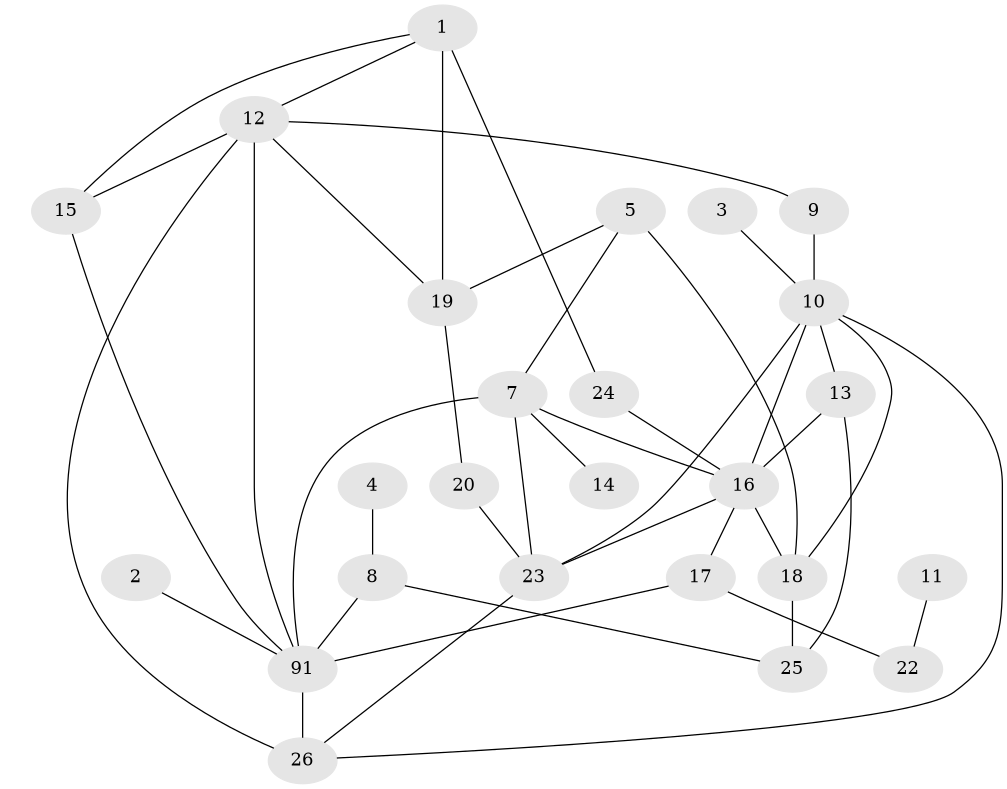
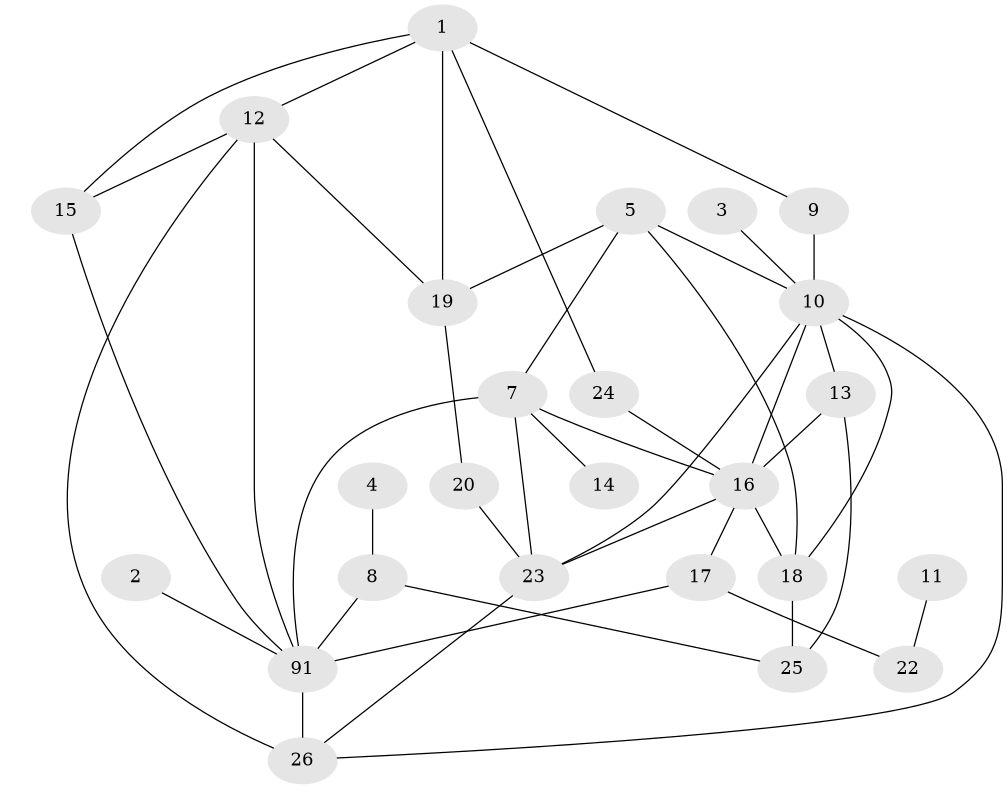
edge "12" -- "9": now "1" -- "9"
edge "5" -- "10": added
